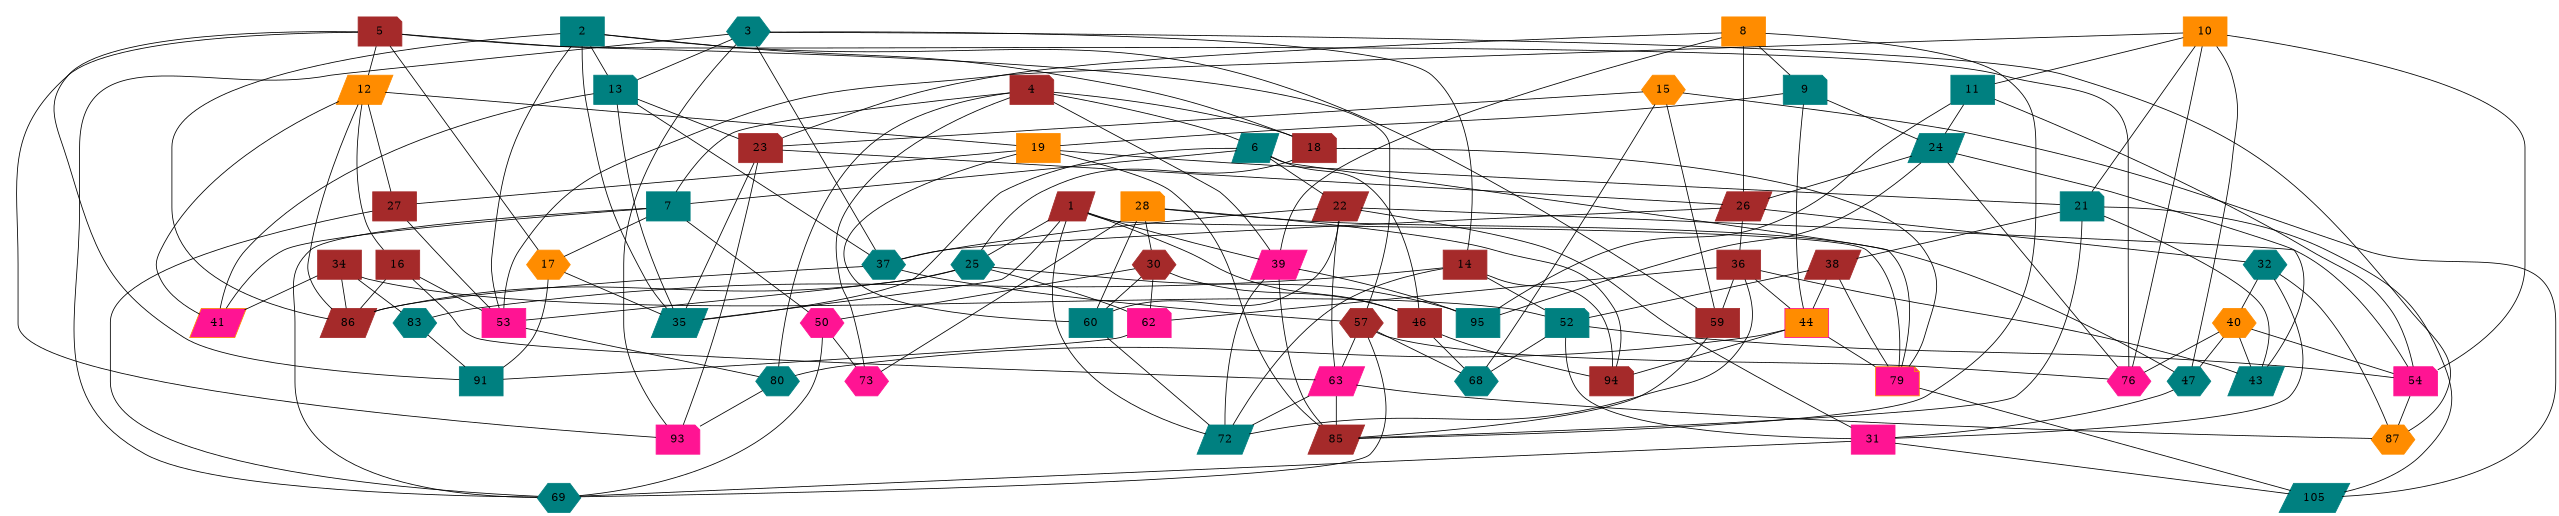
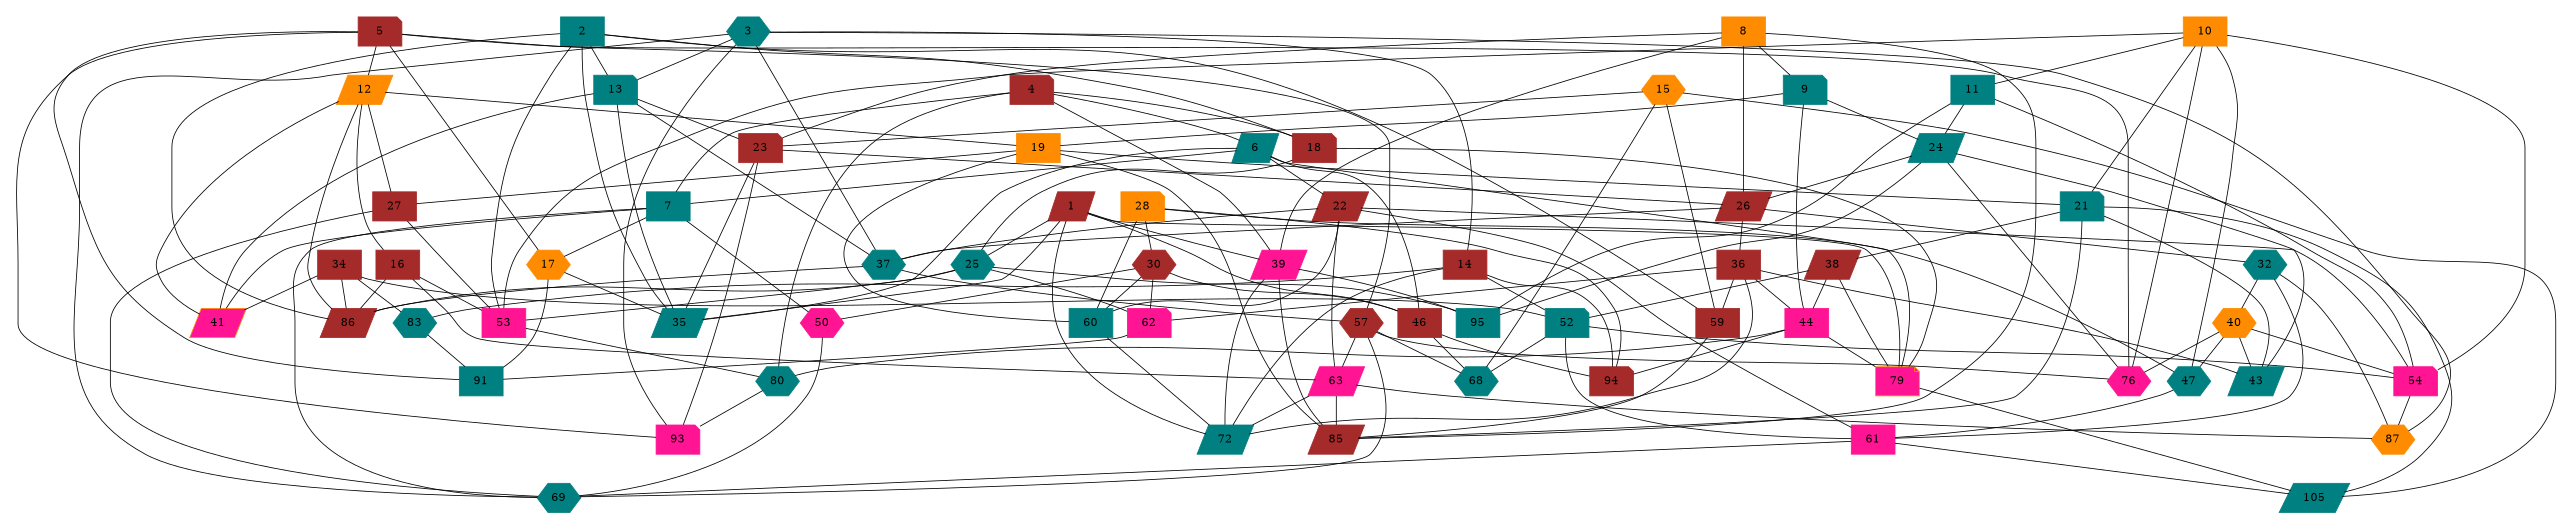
node "44": fillcolor darkorange -> deeppink
node "73": removed
node "31": label "31" -> "61"
